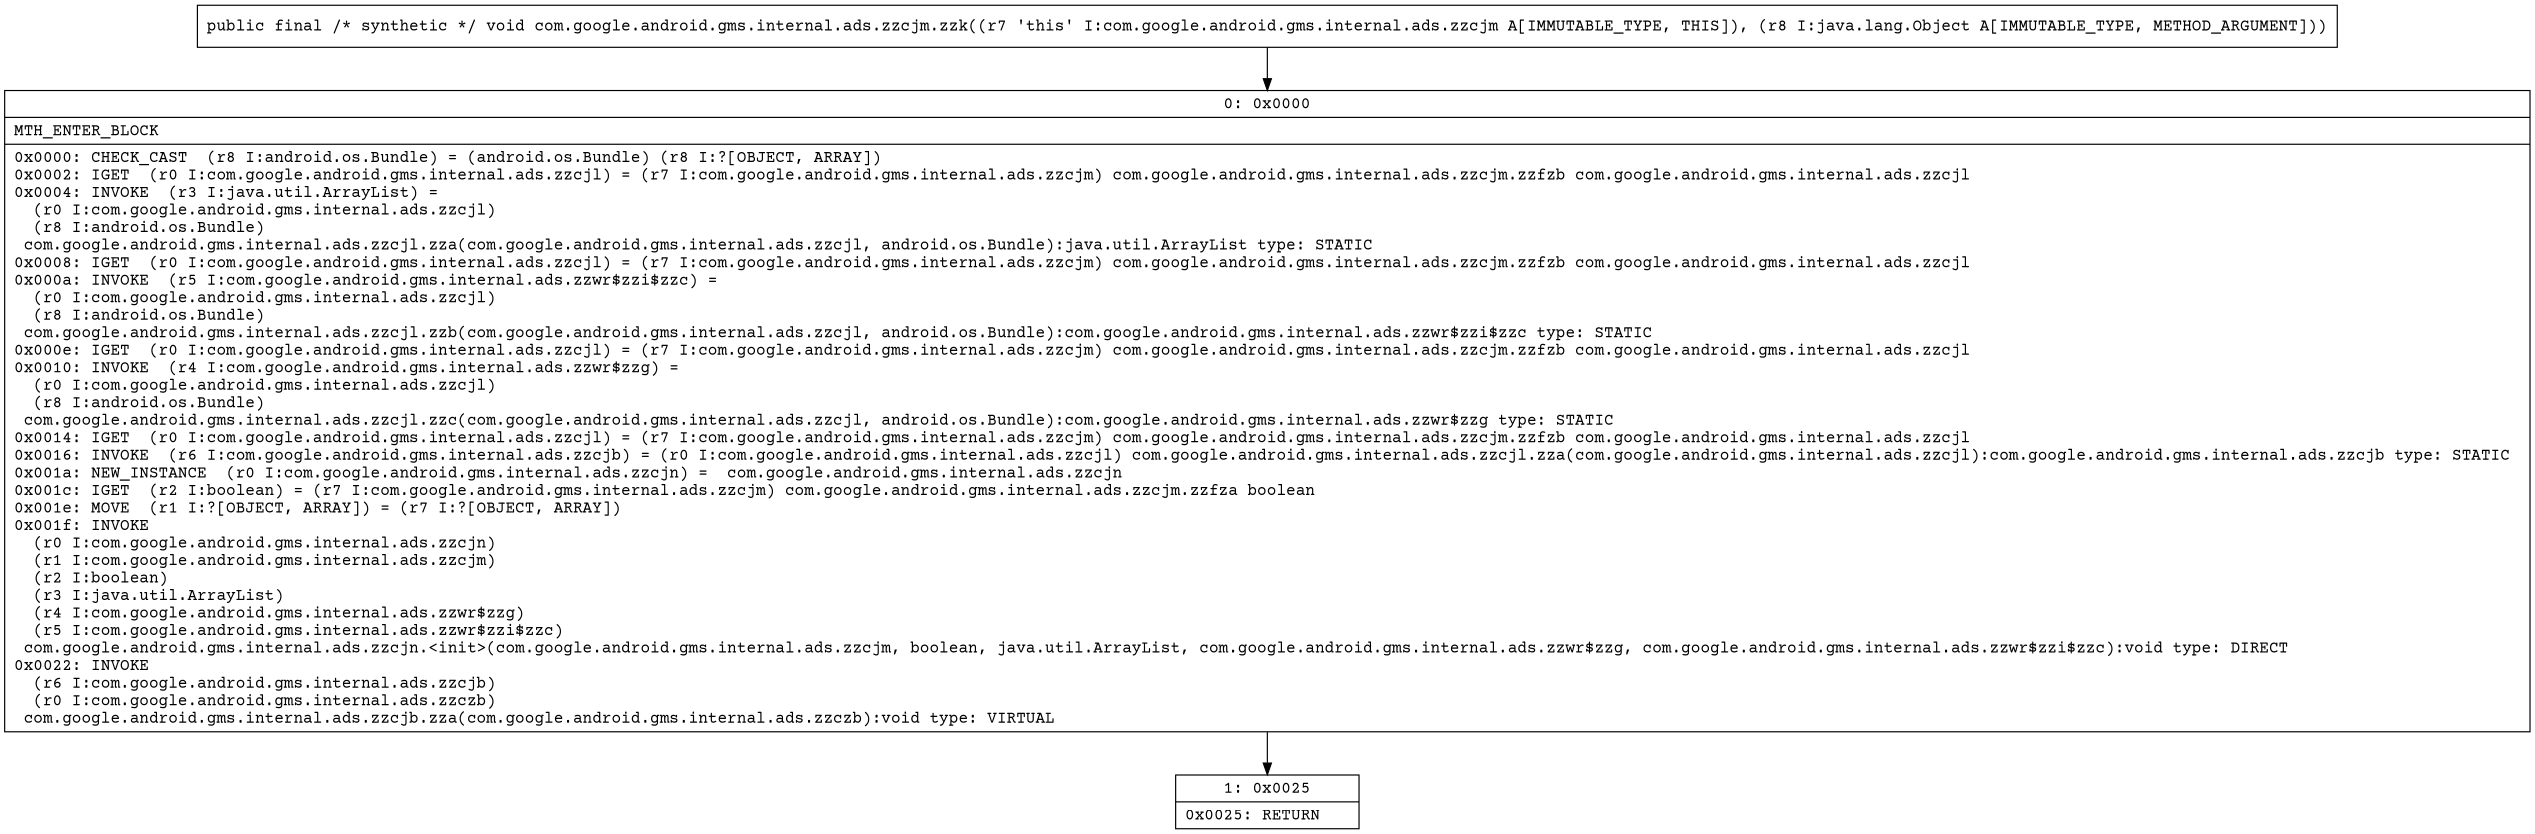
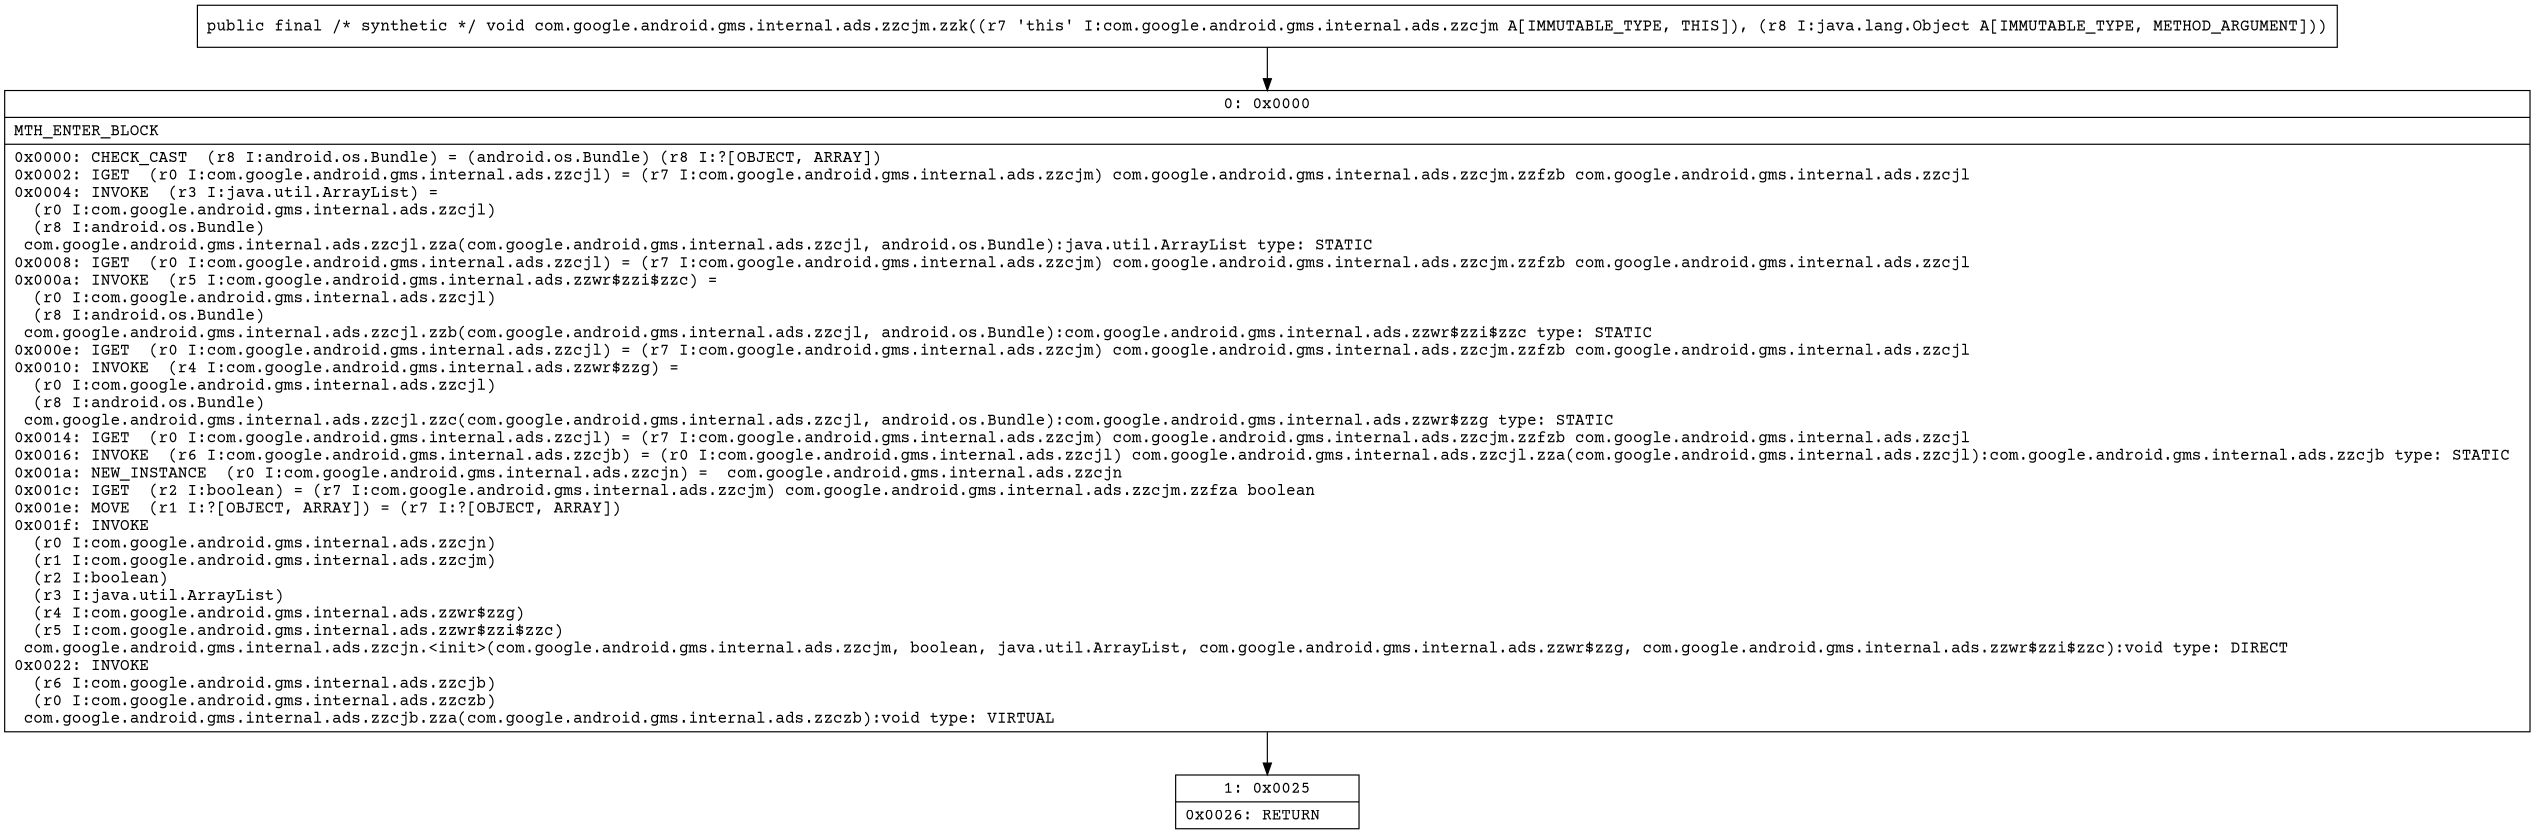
node "1: 0x0025": text "0x0025: RETURN" -> "0x0026: RETURN"
